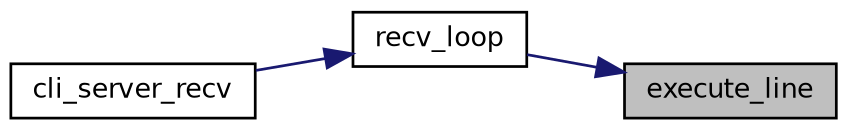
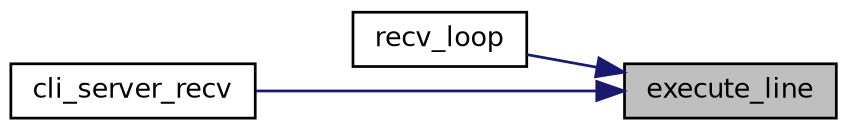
edge "cli_server_recv" -> "recv_loop": now "cli_server_recv" -> "execute_line"
